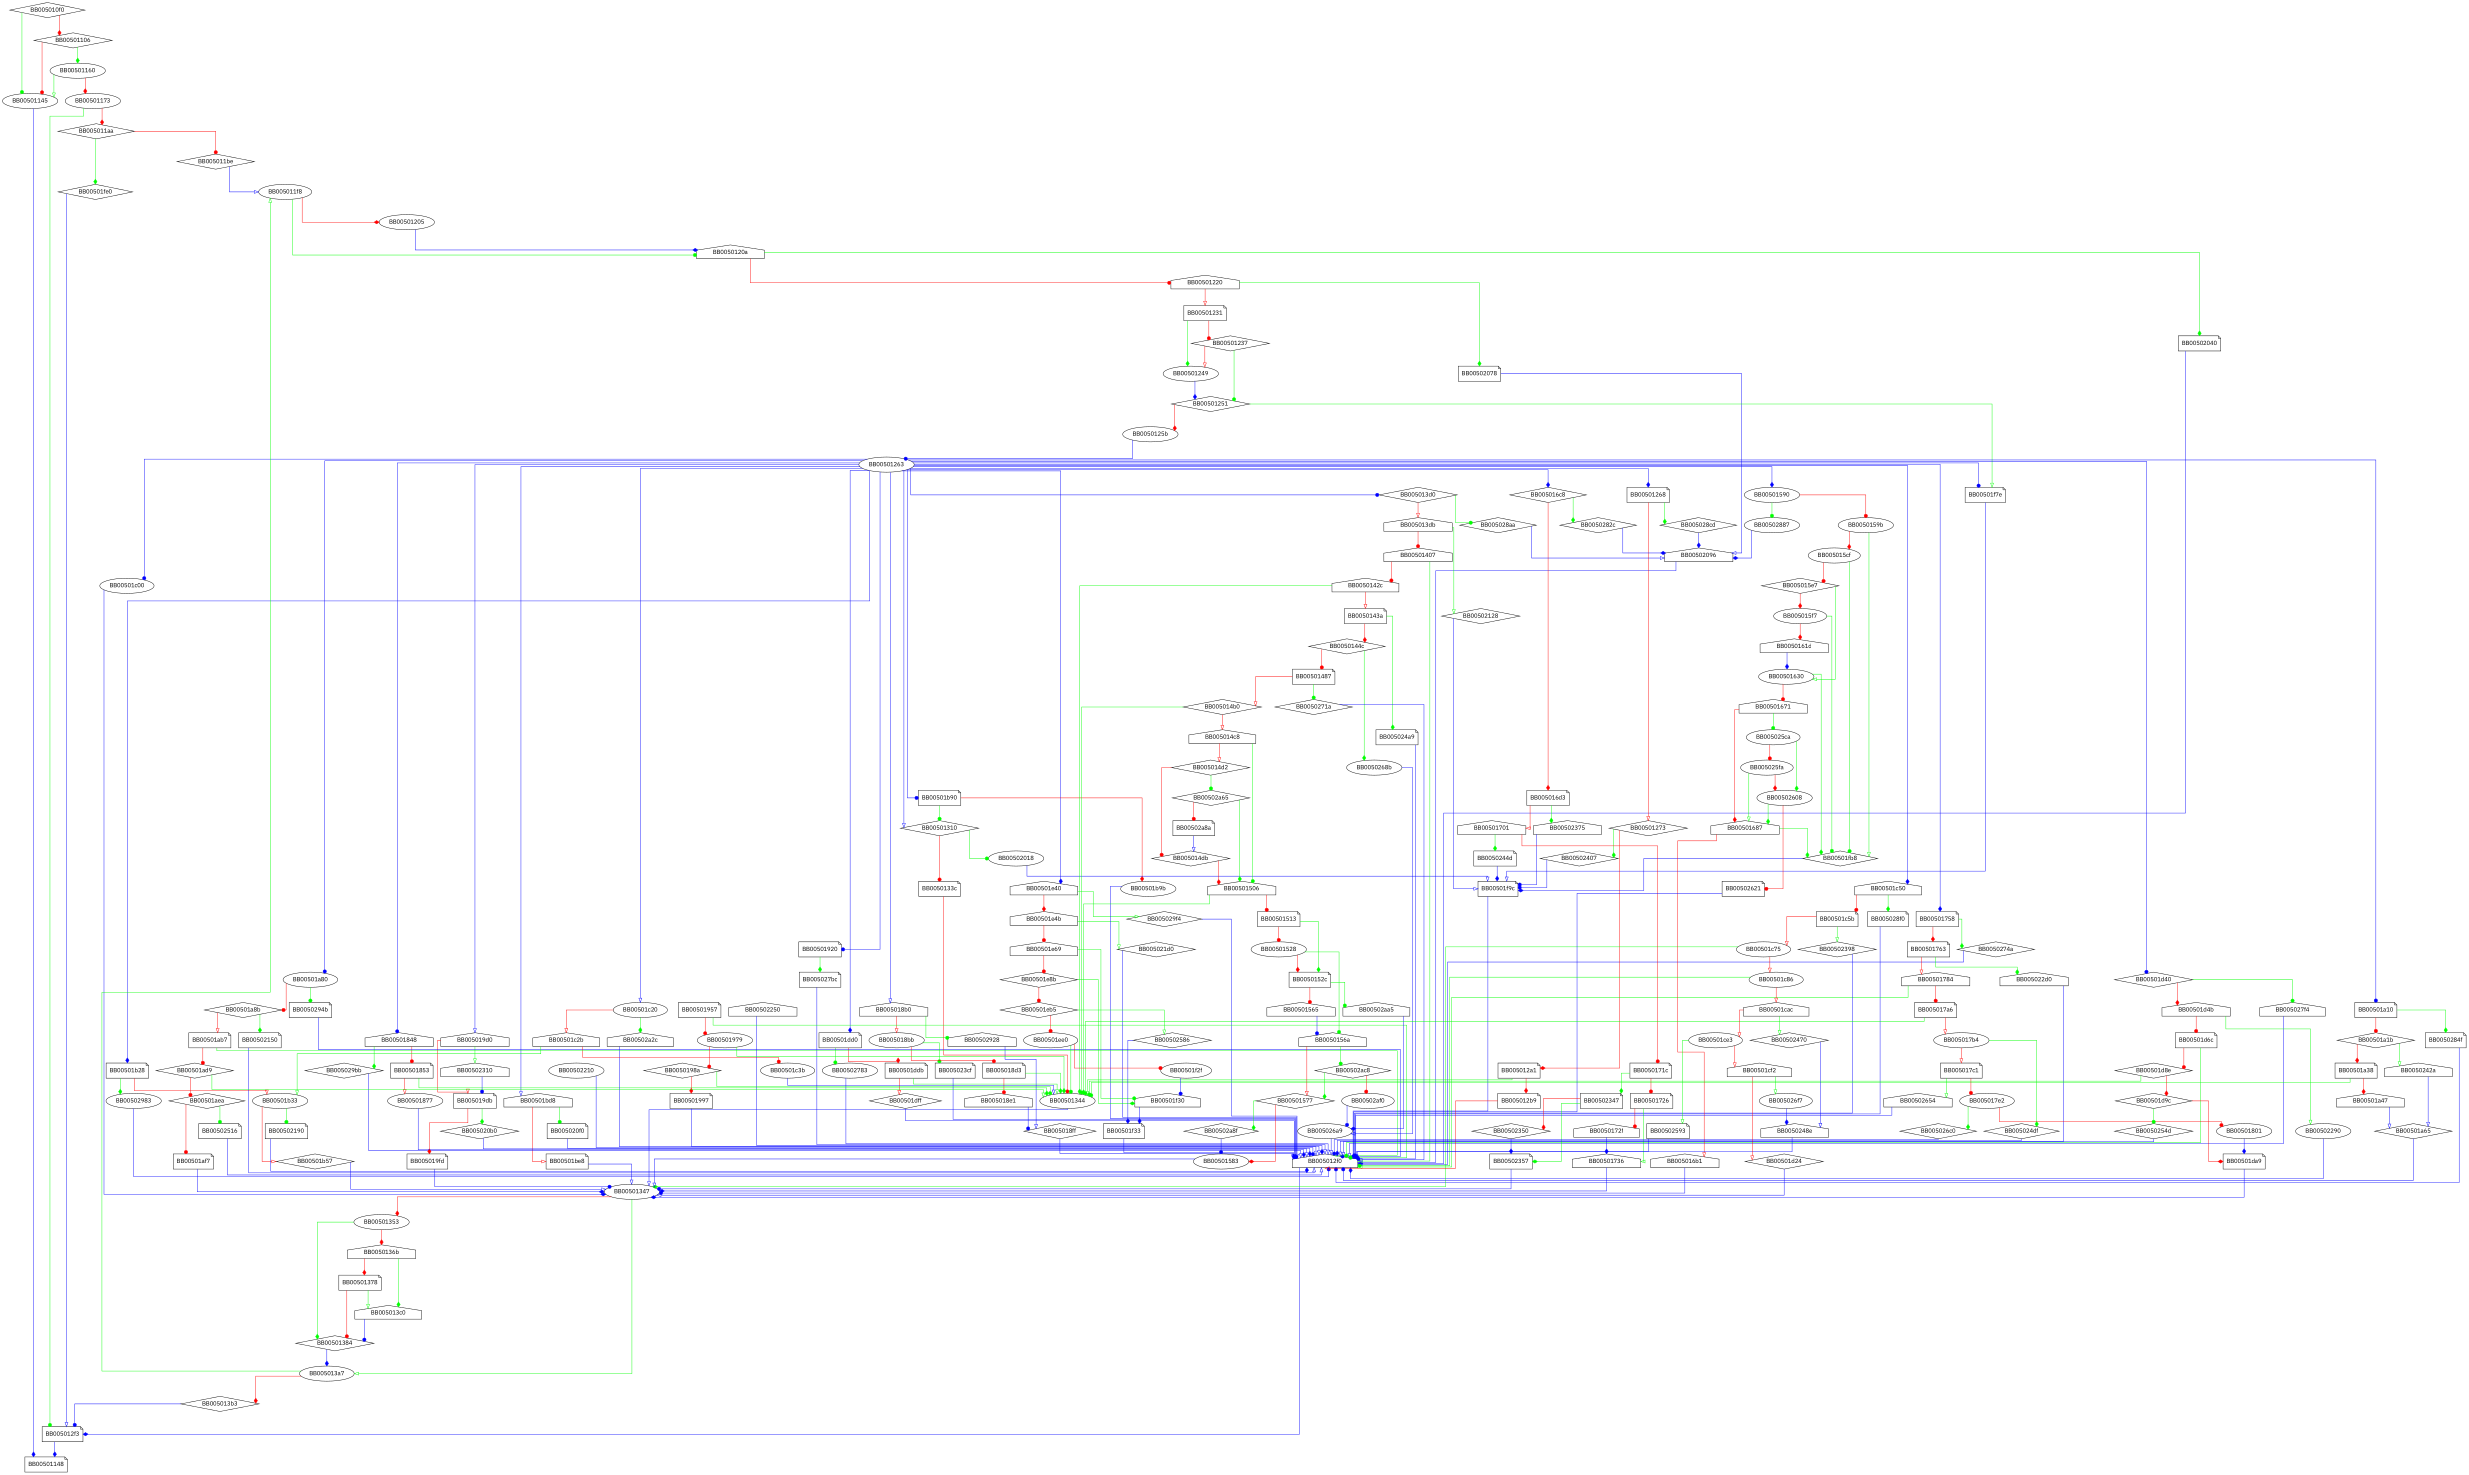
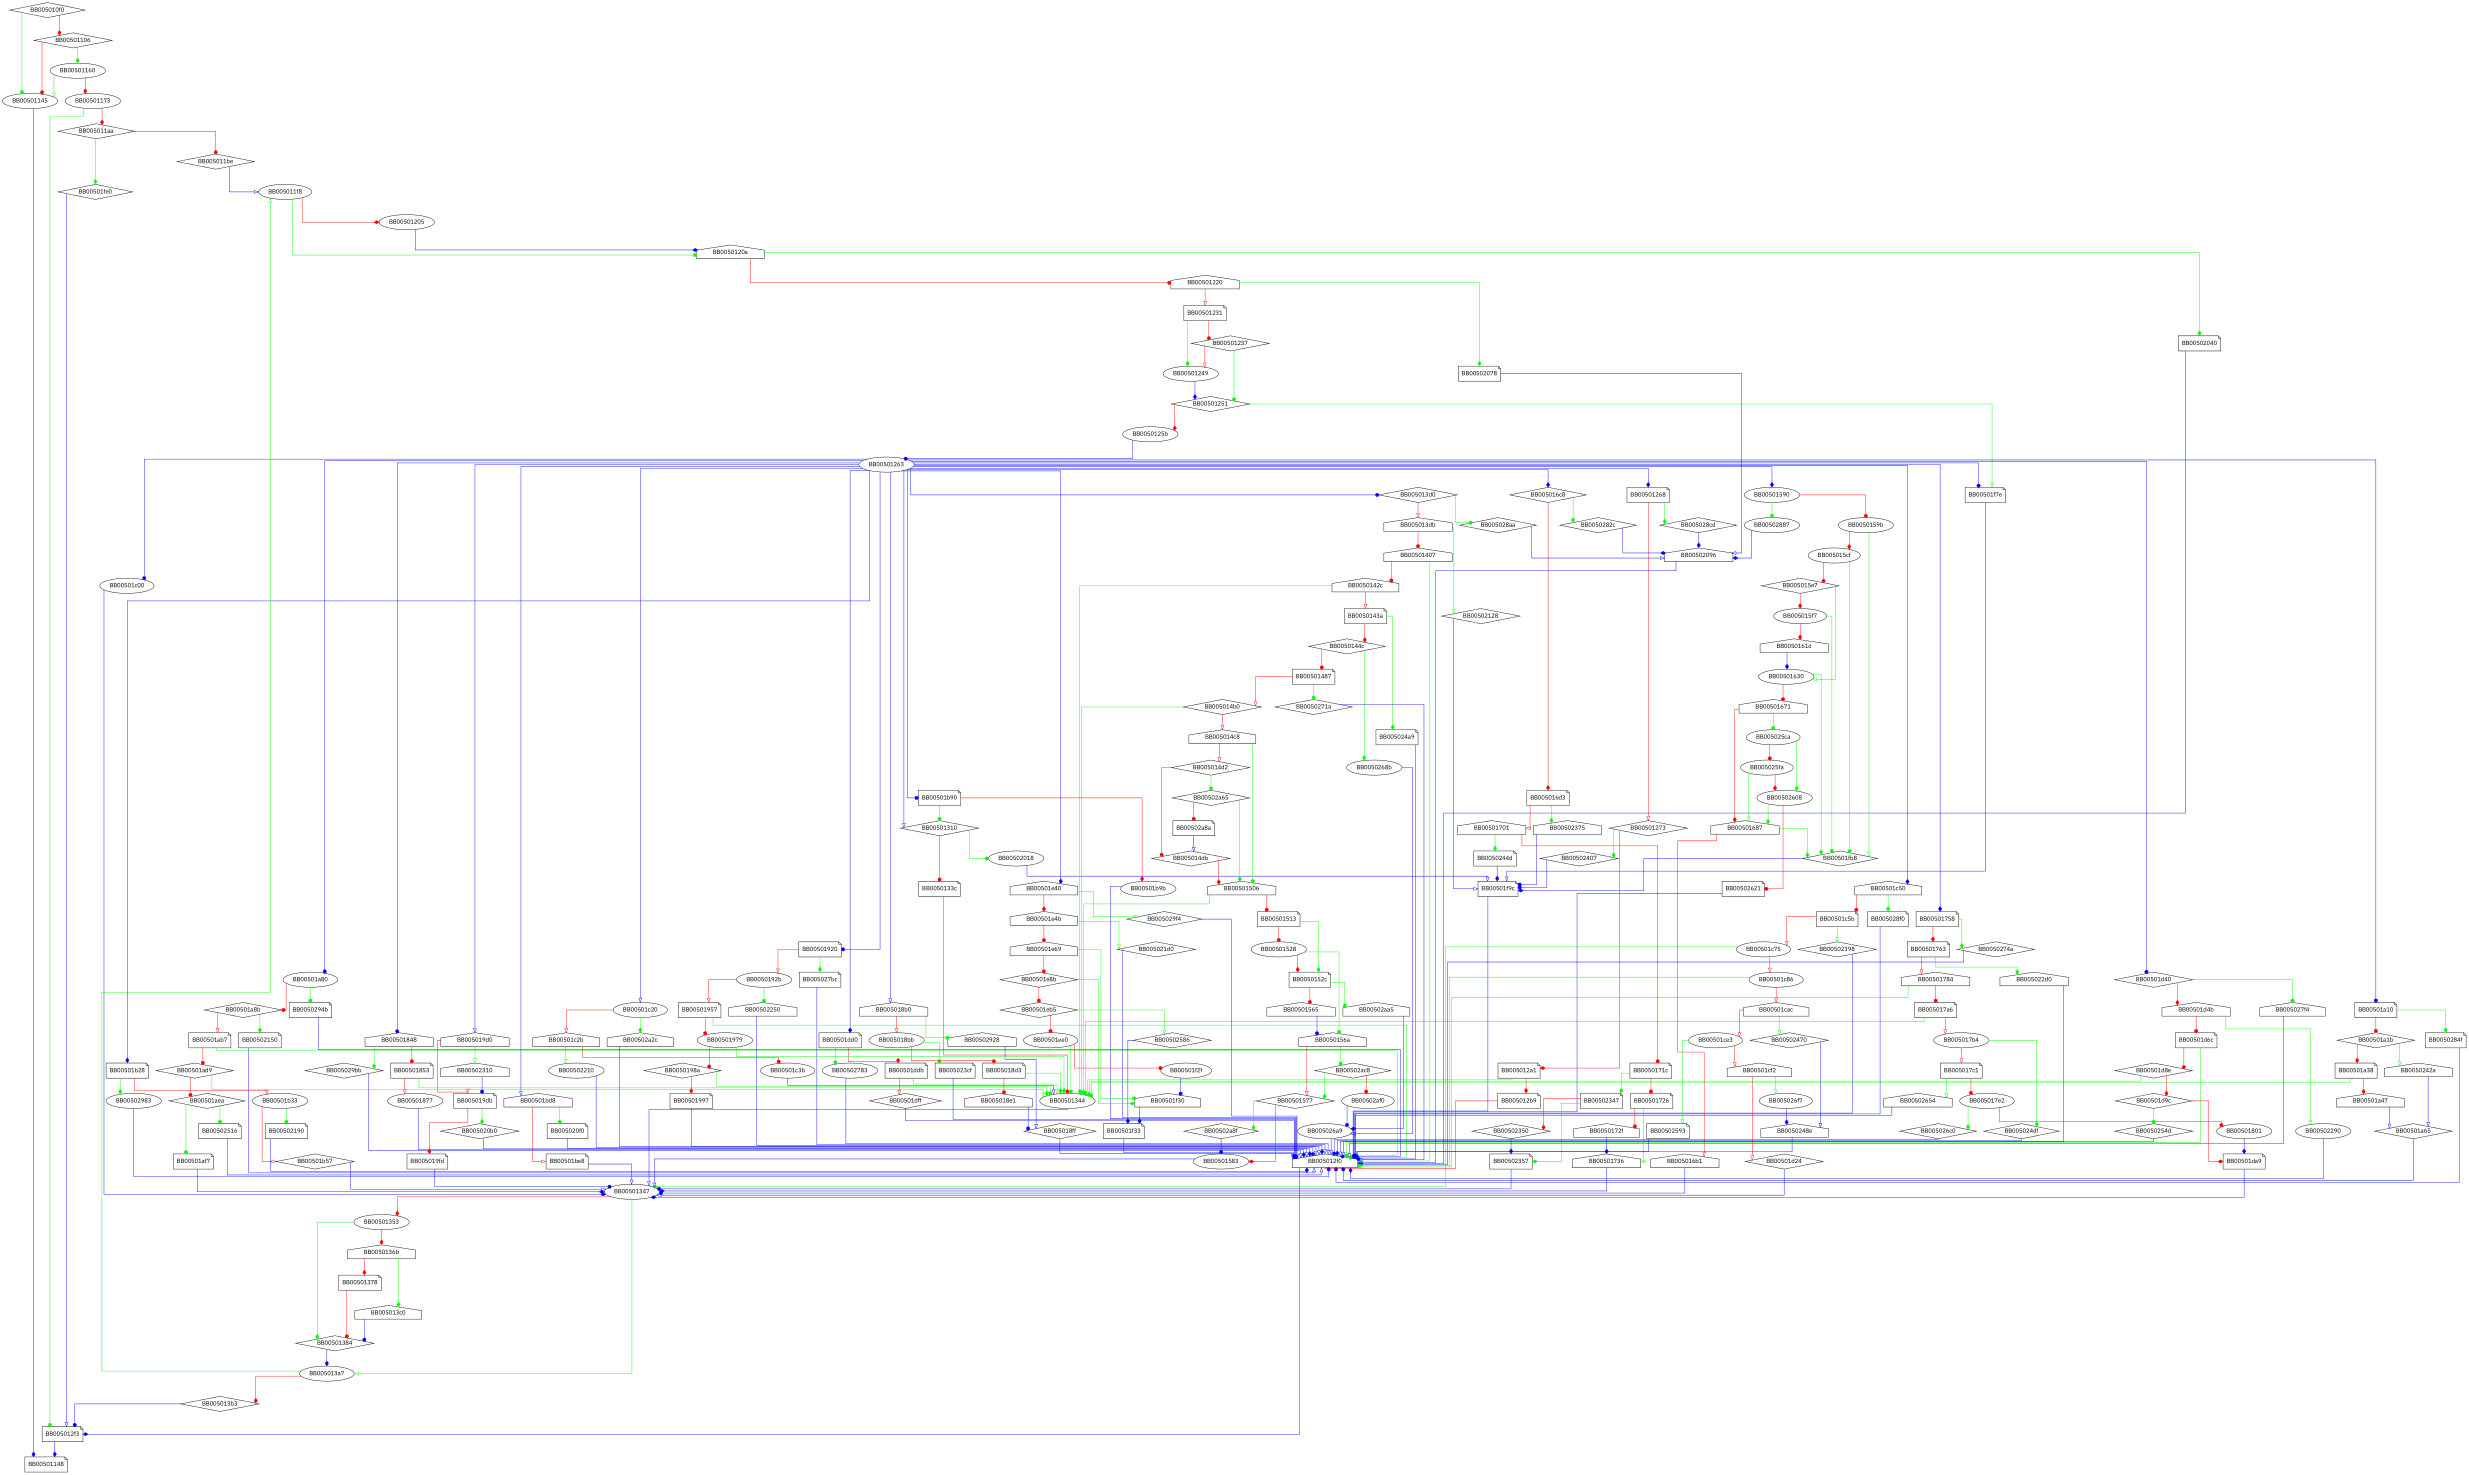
node "BB0050192b": added
edge "BB00501c2b" -> "BB00501b33": now "BB00501c2b" -> "BB00502210"
edge "BB00501aea" -> "BB00501af7": color red -> green
edge "BB00501378" -> "BB005013c0": removed
